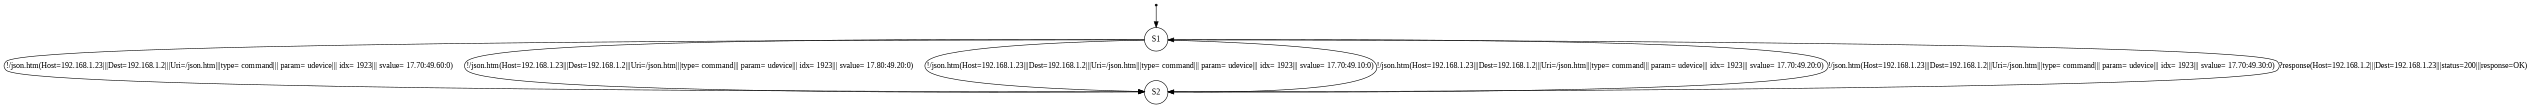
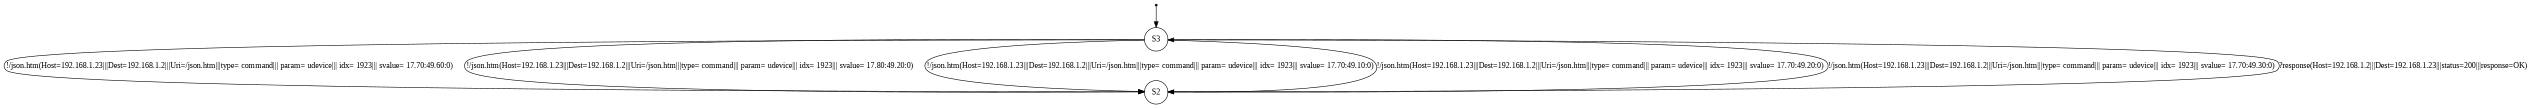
node "S1": label "S1" -> "S3"
